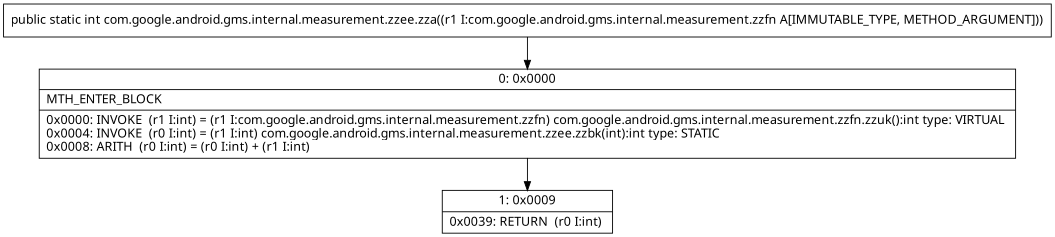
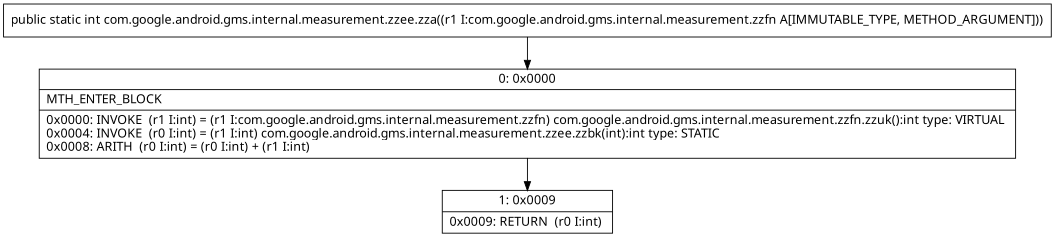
node "1: 0x0009": text "0x0039: RETURN  (r0 I:int)" -> "0x0009: RETURN  (r0 I:int)"
